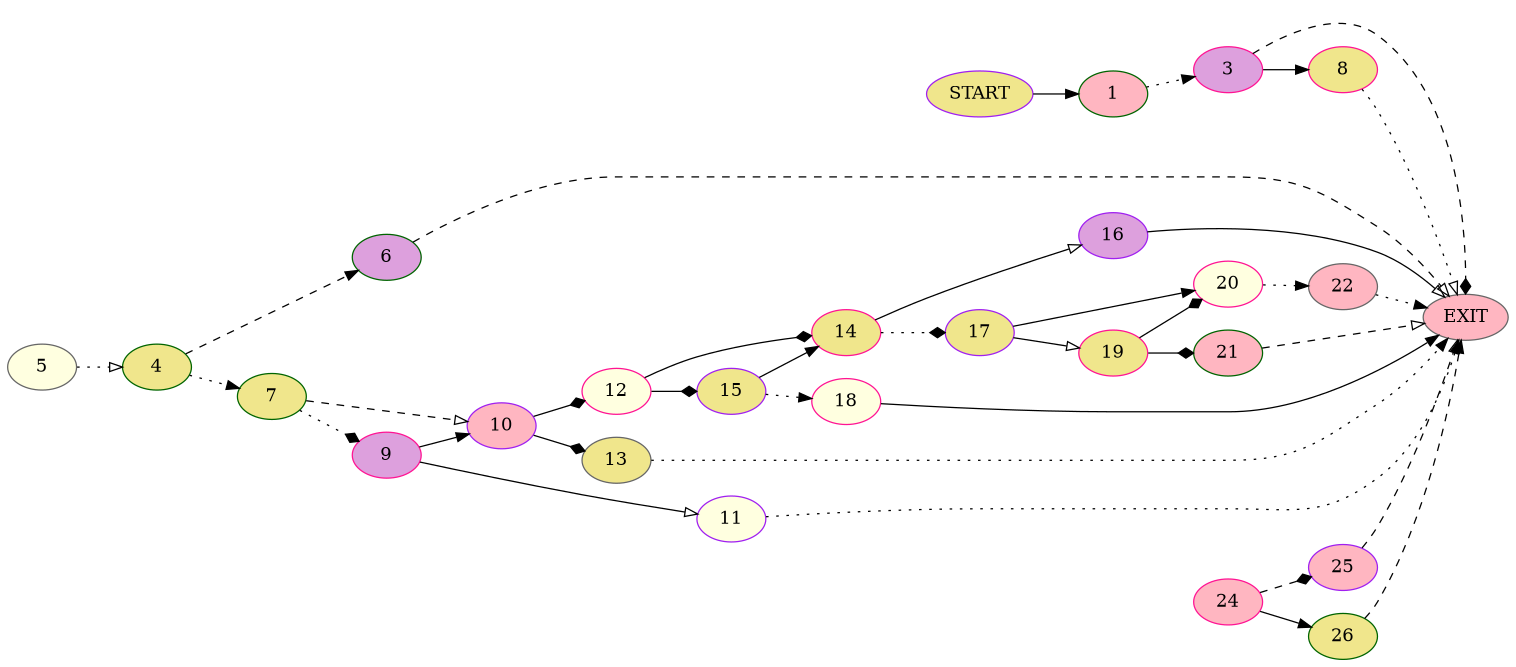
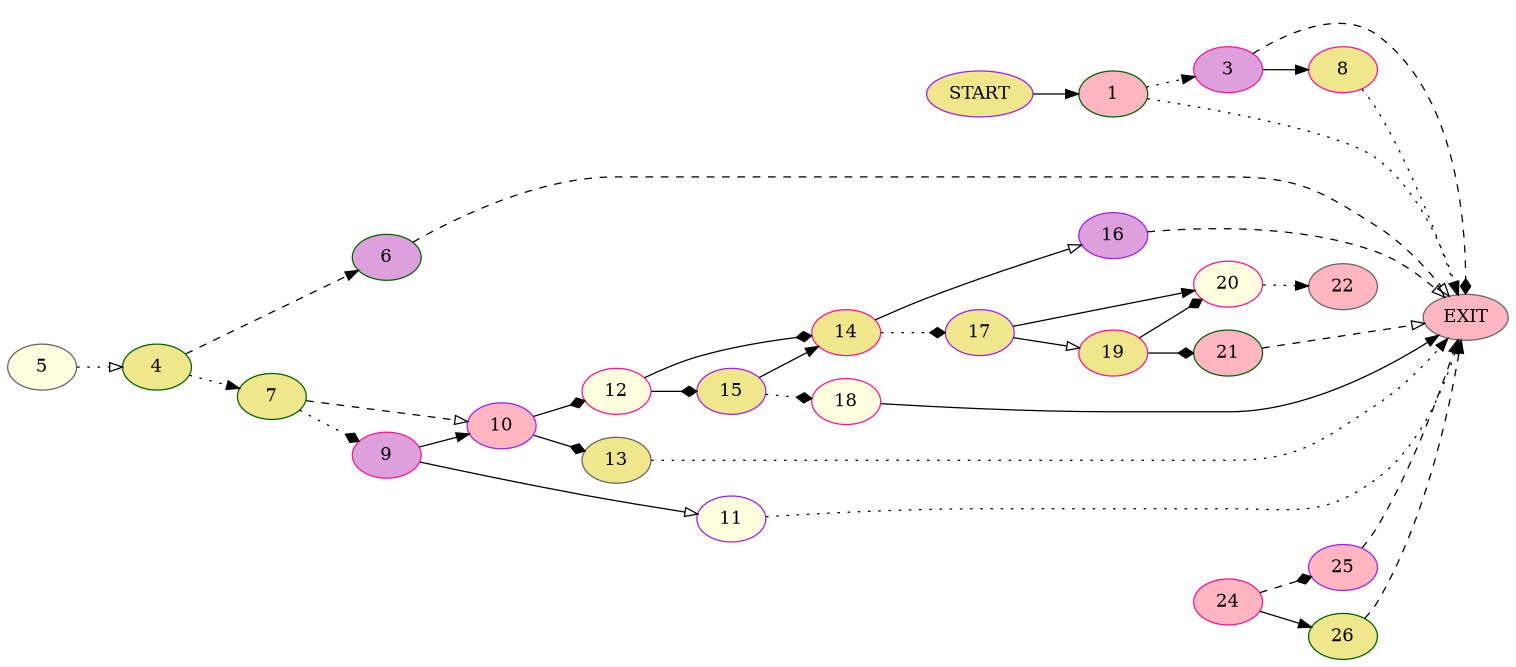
edge "16" -> "EXIT": style solid -> dashed
edge "22" -> "EXIT": now "1" -> "EXIT"
edge "15" -> "18": arrowhead normal -> diamond
